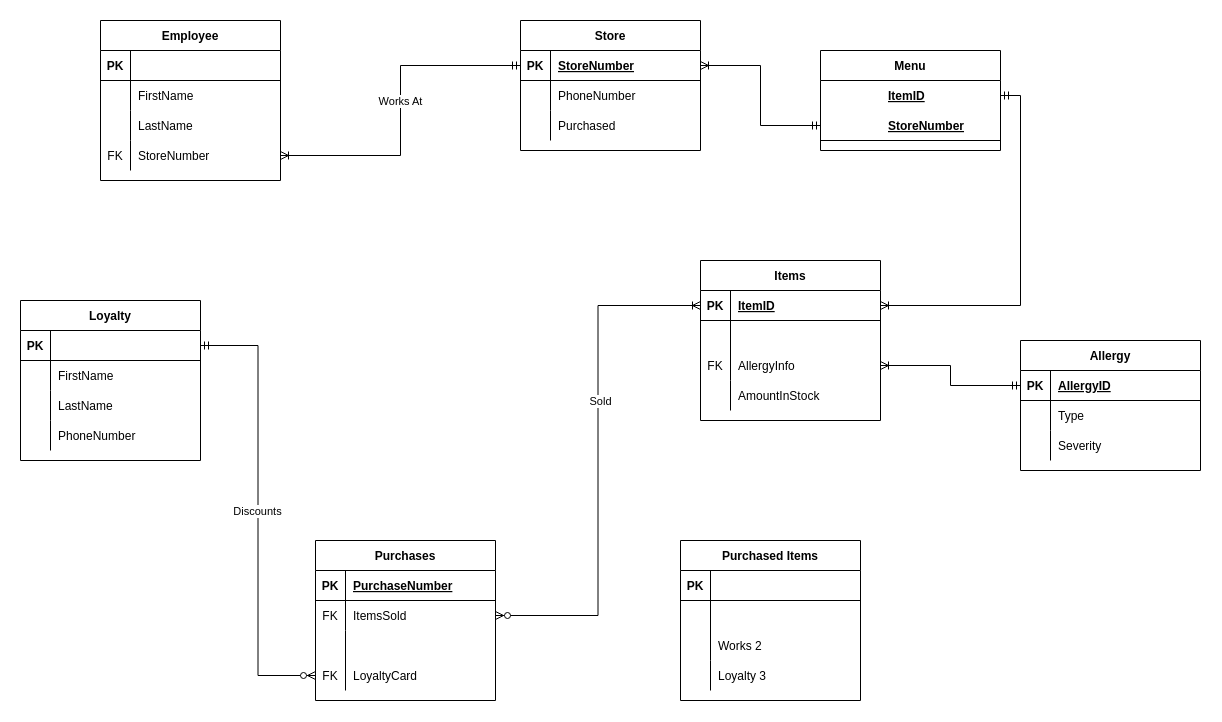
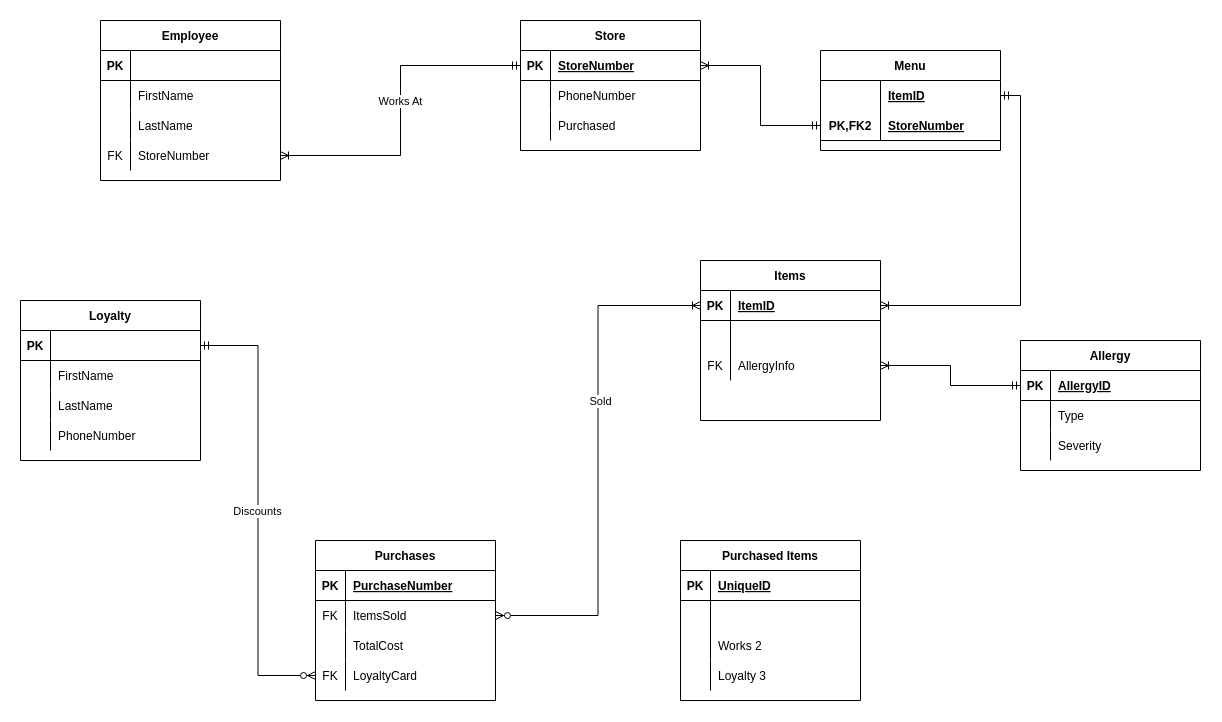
node "PK,FK2": added
node "AmountInStock": removed
node "UniqueID": added
node "TotalCost": added
